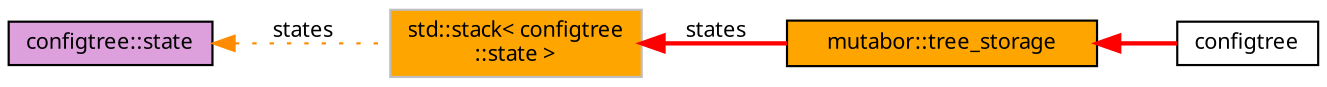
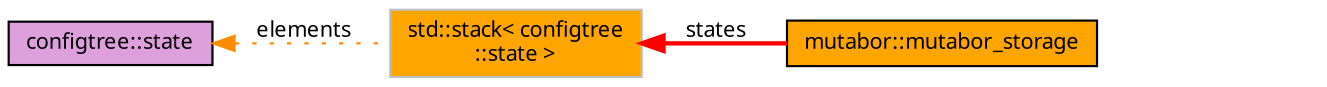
edge "std::stack< configtree ::state >" -> "configtree::state": label " states" -> " elements"
node "mutabor::tree_storage": label "mutabor::tree_storage" -> "mutabor::mutabor_storage"
node "configtree": removed
